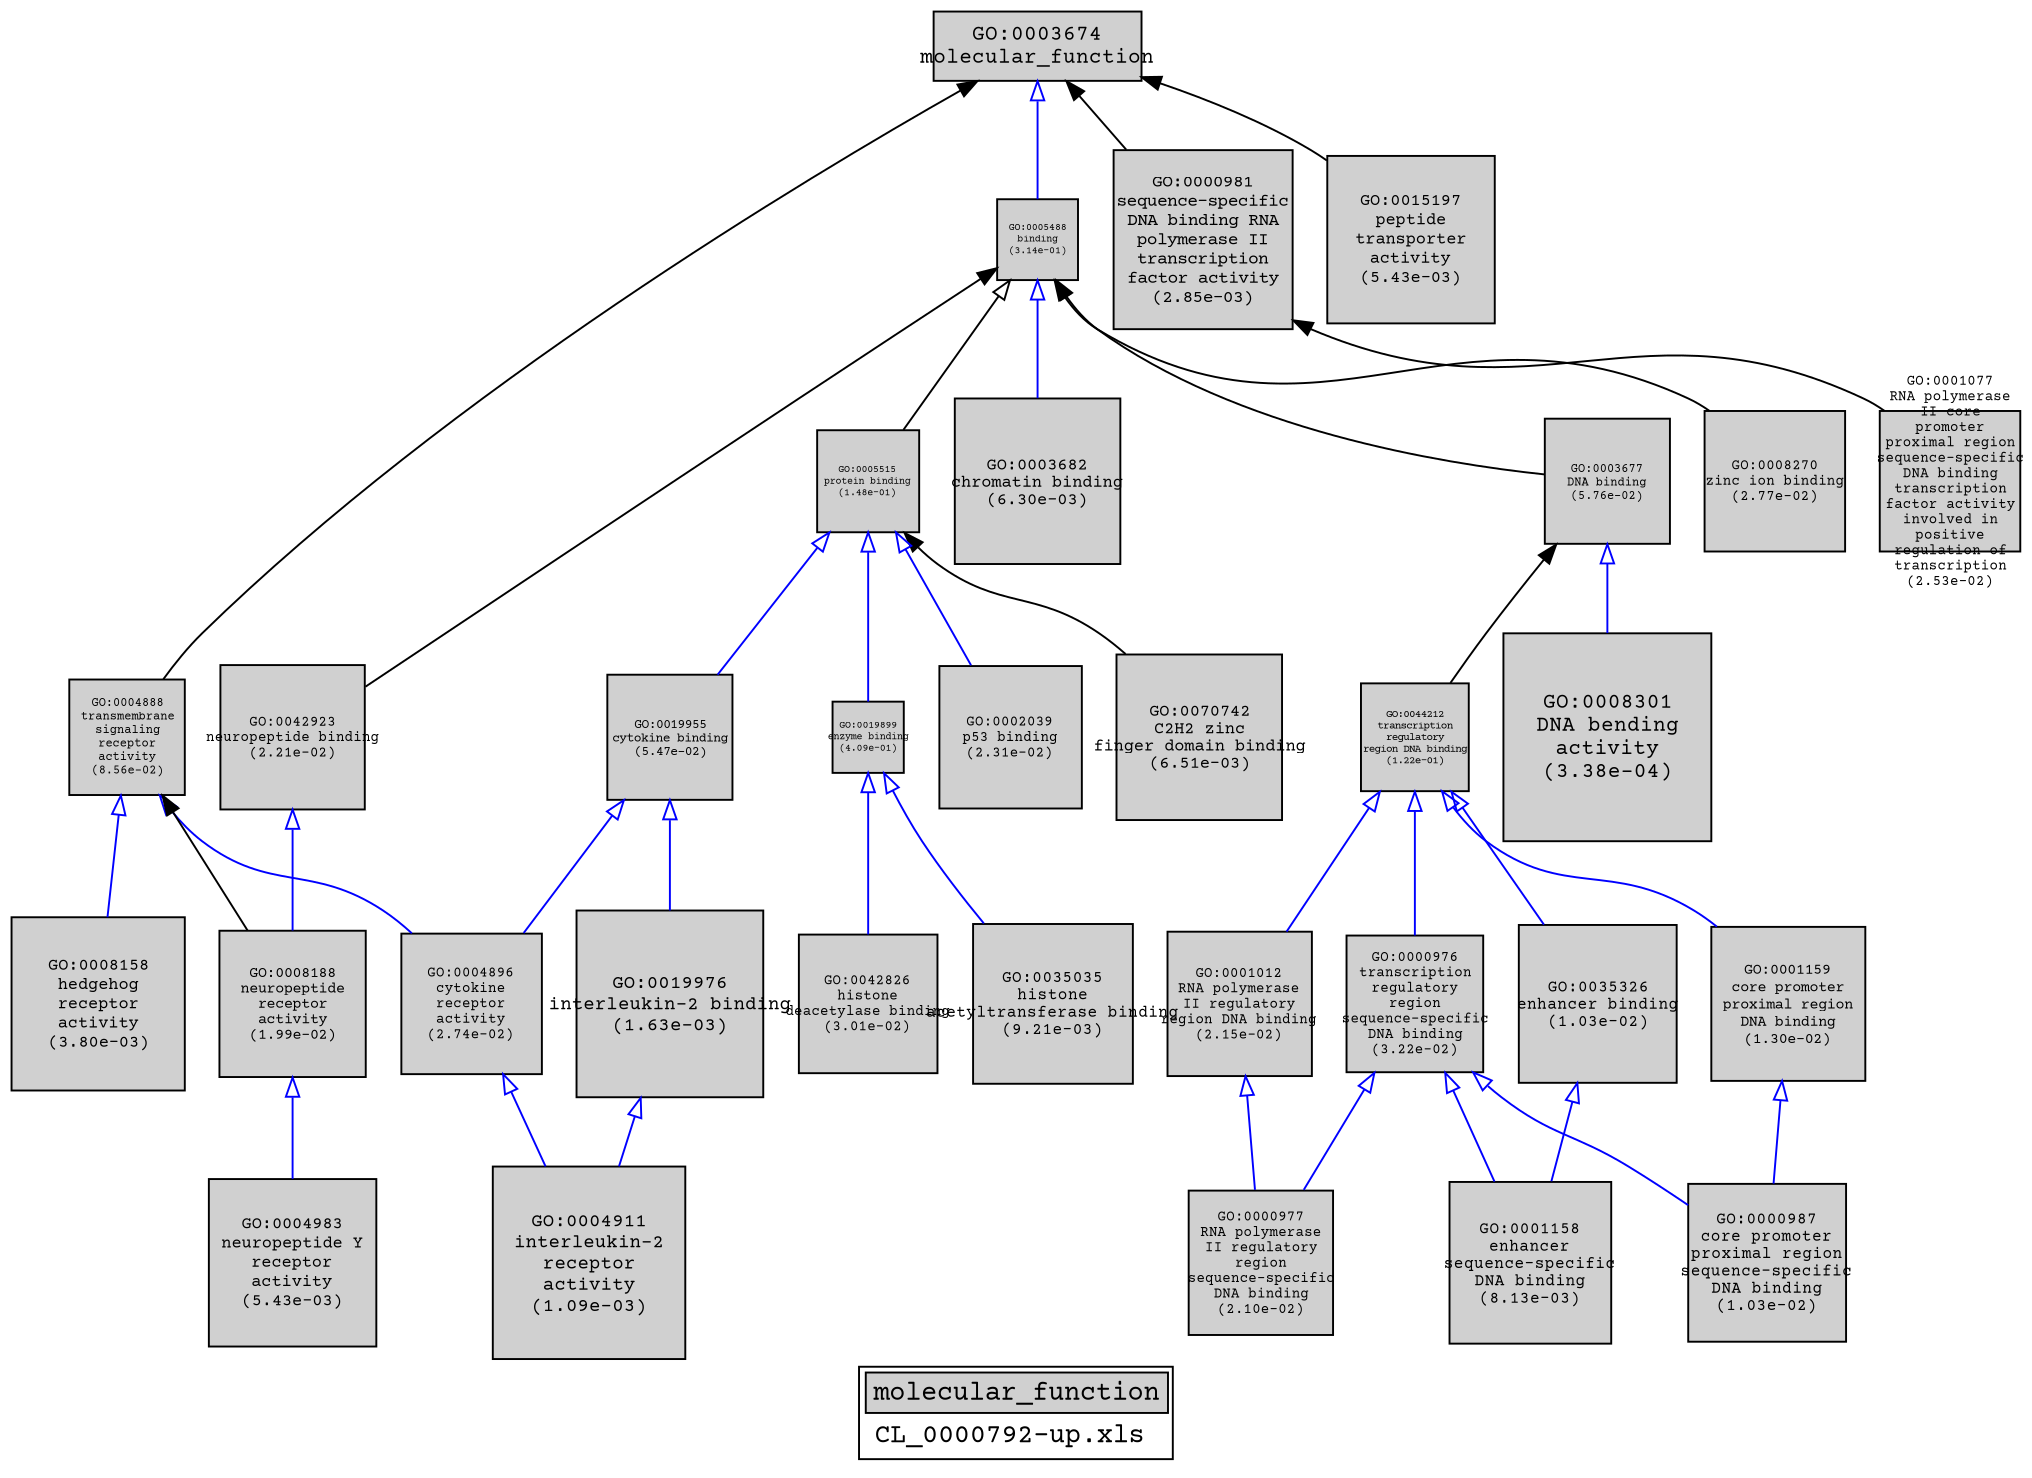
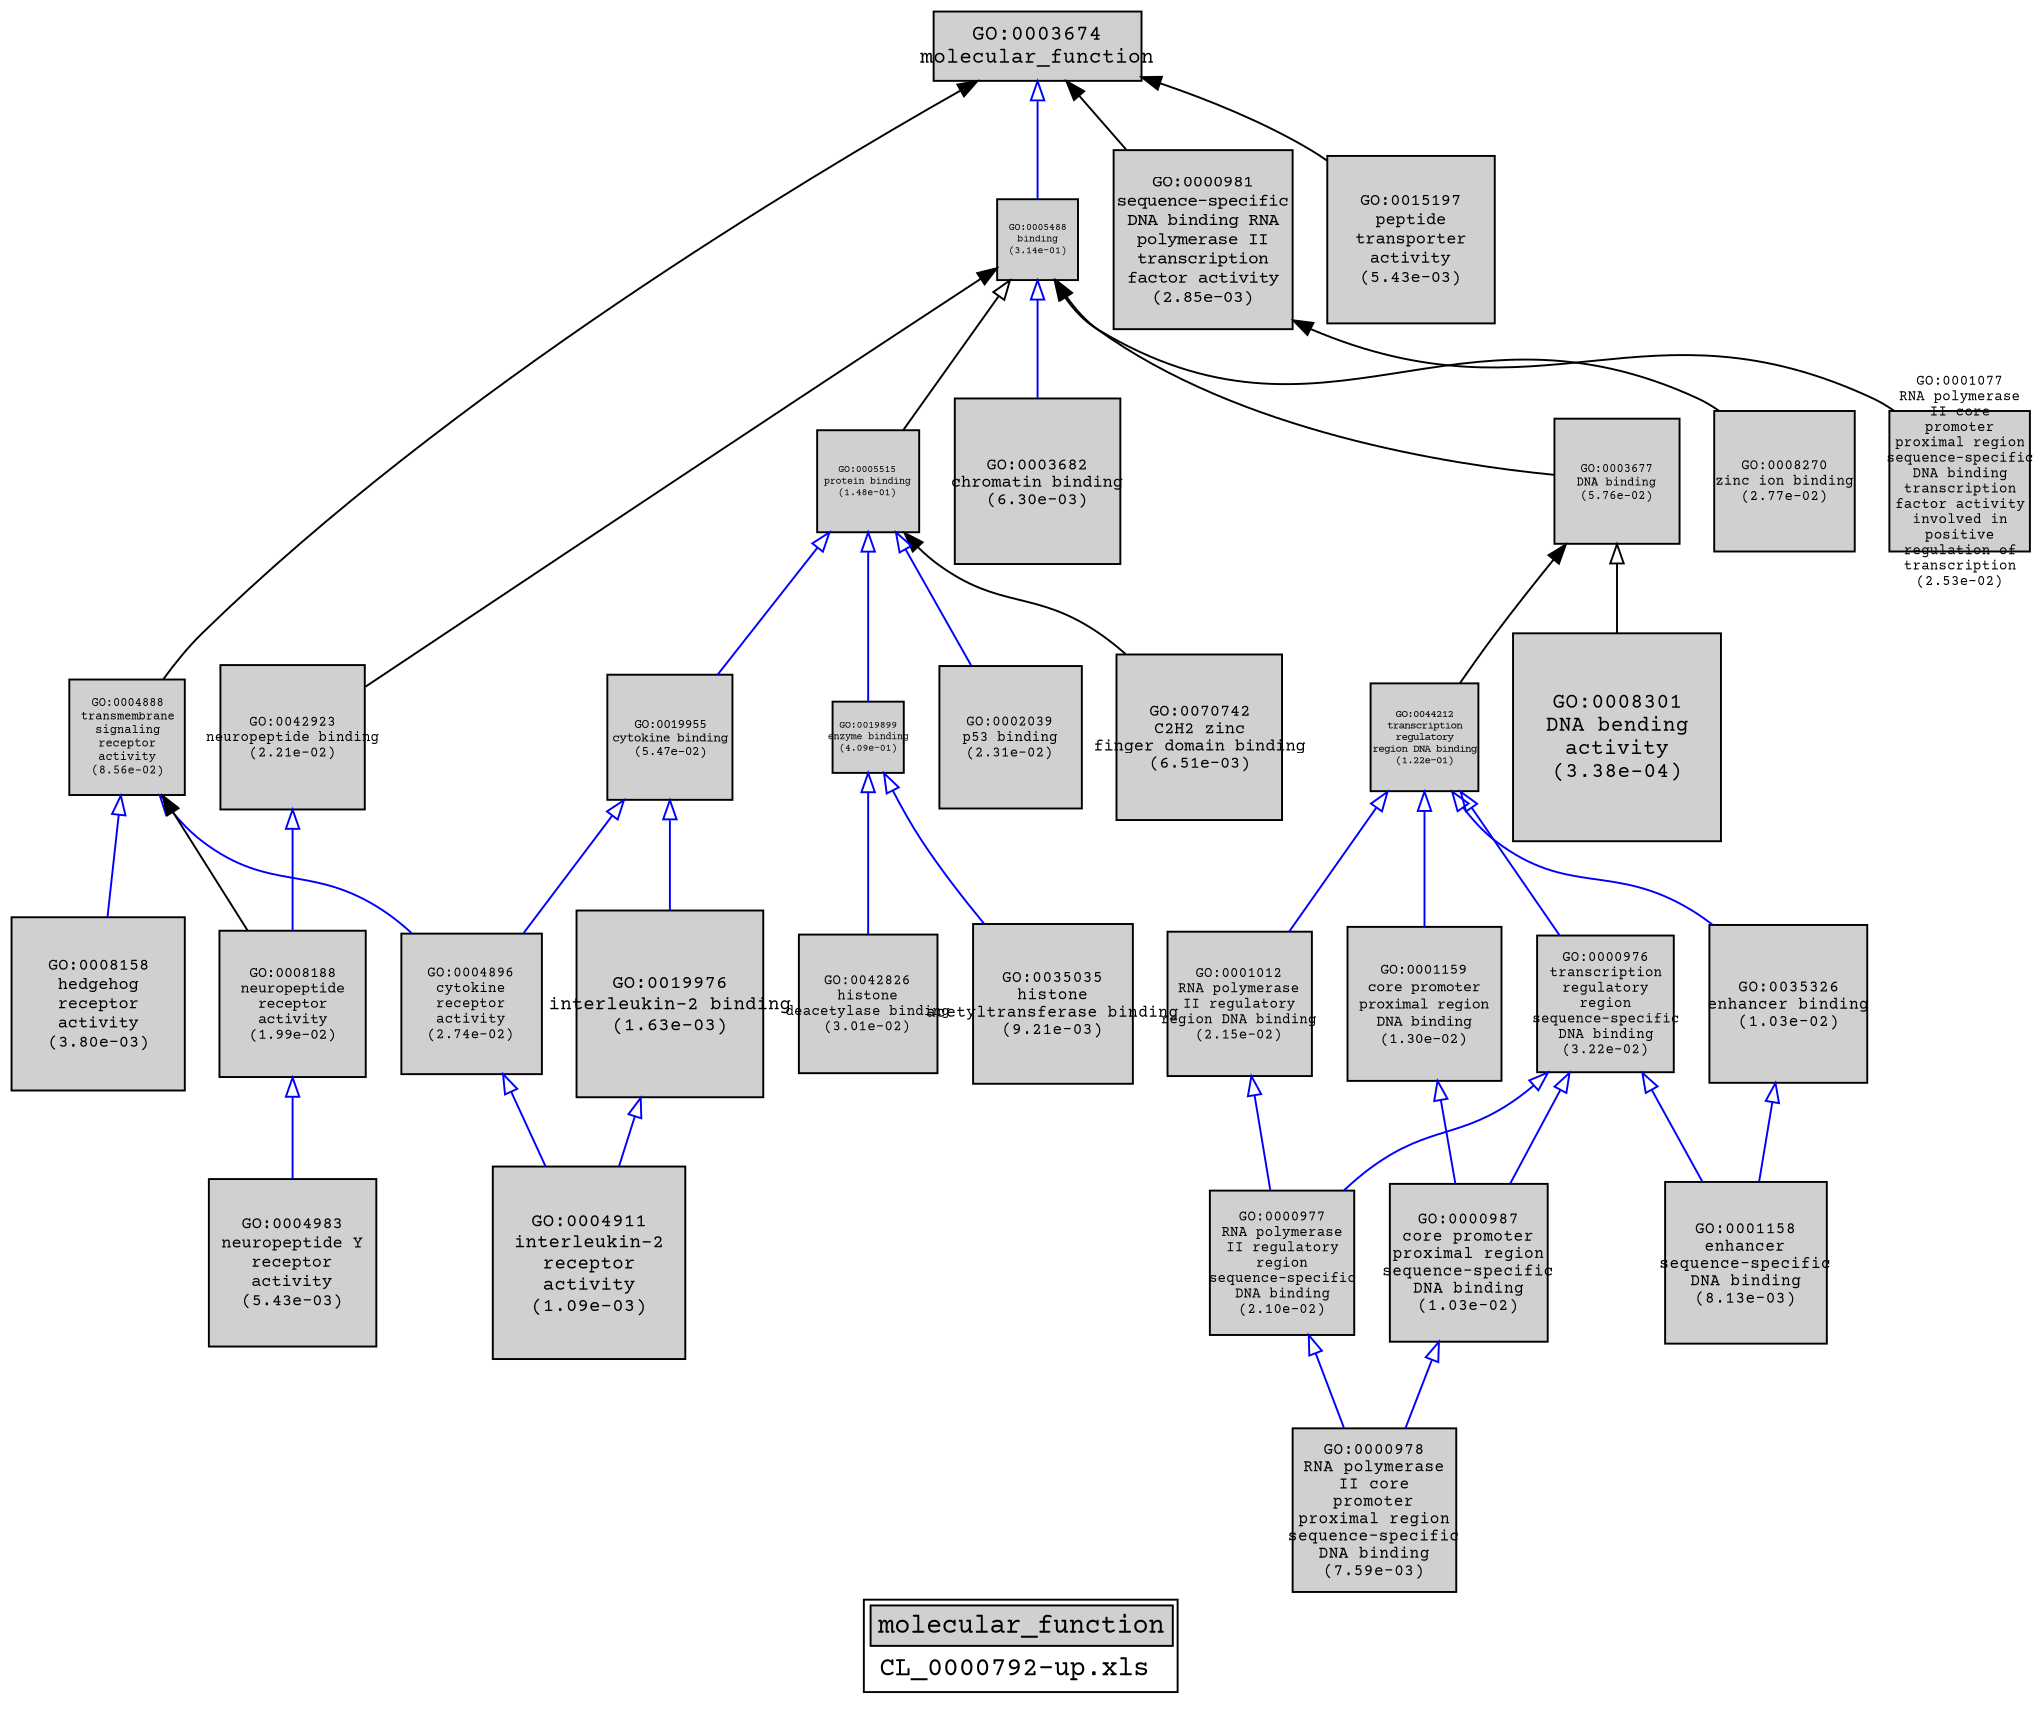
edge "GO:0008301" -> "GO:0003677": color blue -> black
node "GO:0000978": added
